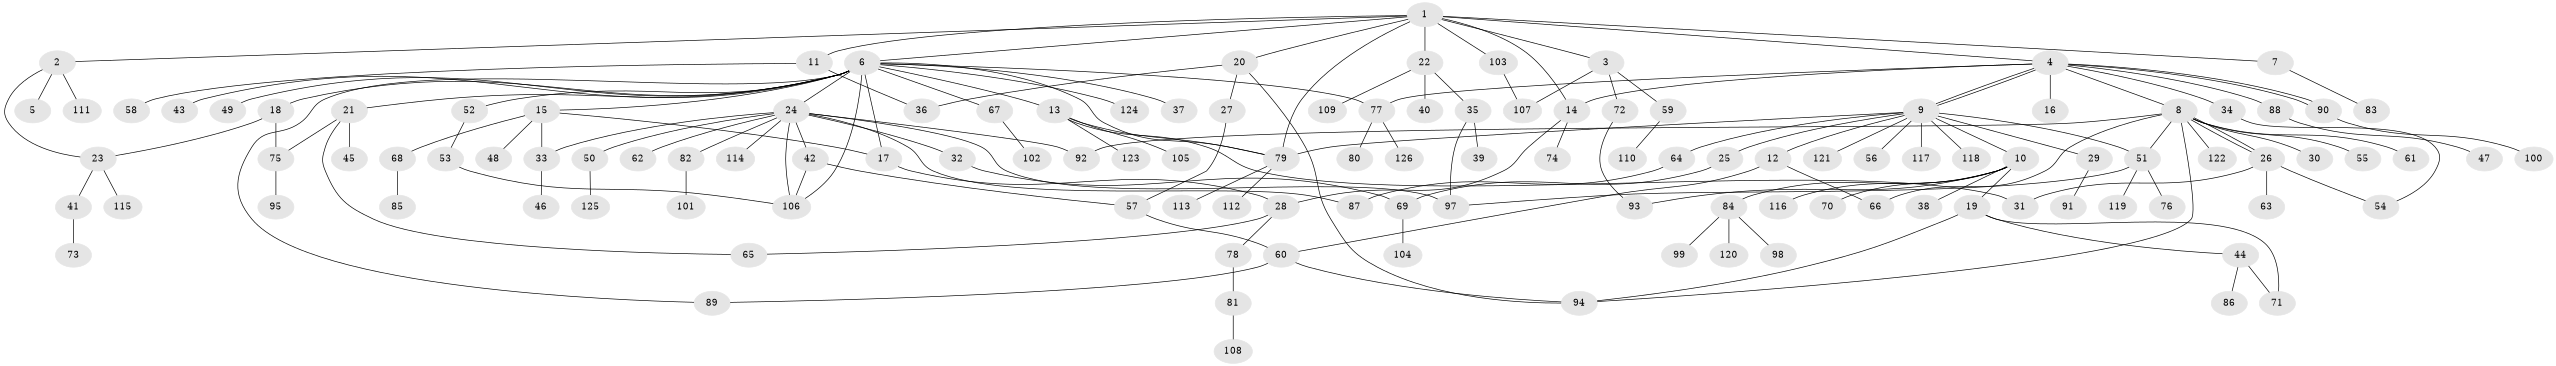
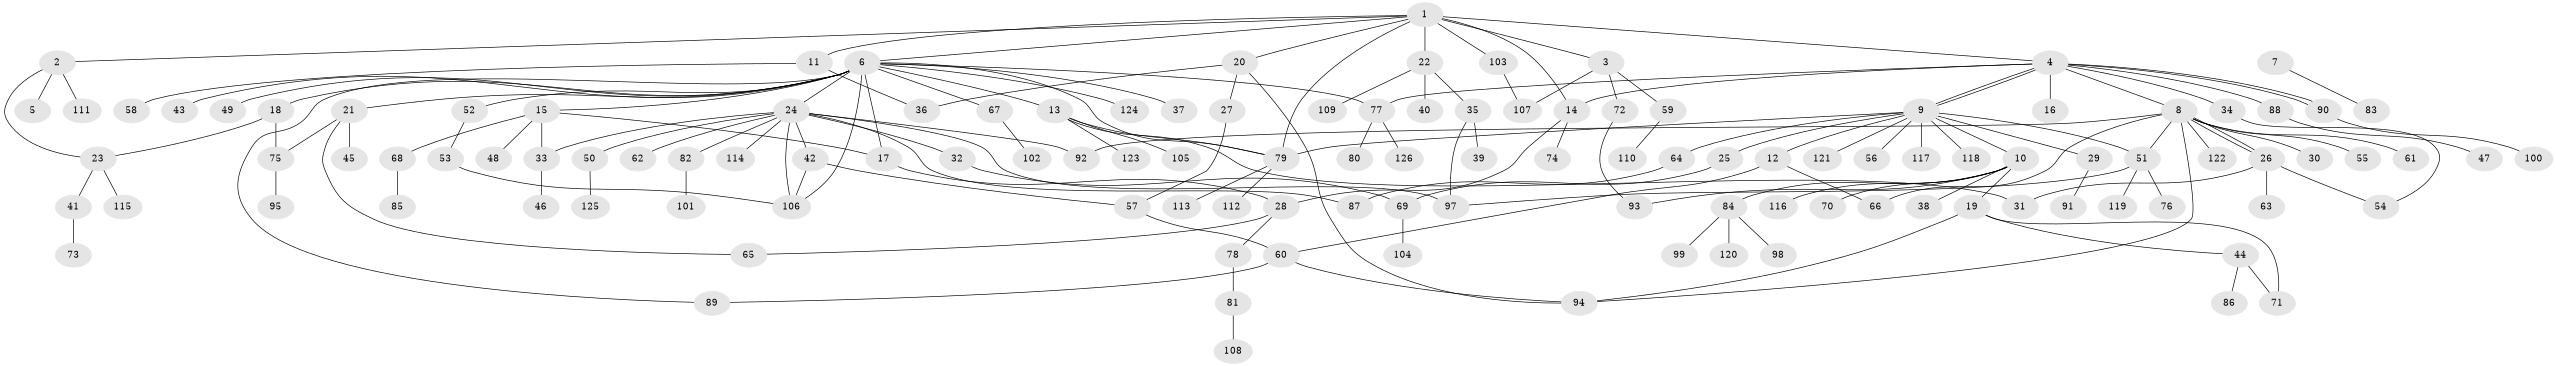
edge "1" -- "7": removed
